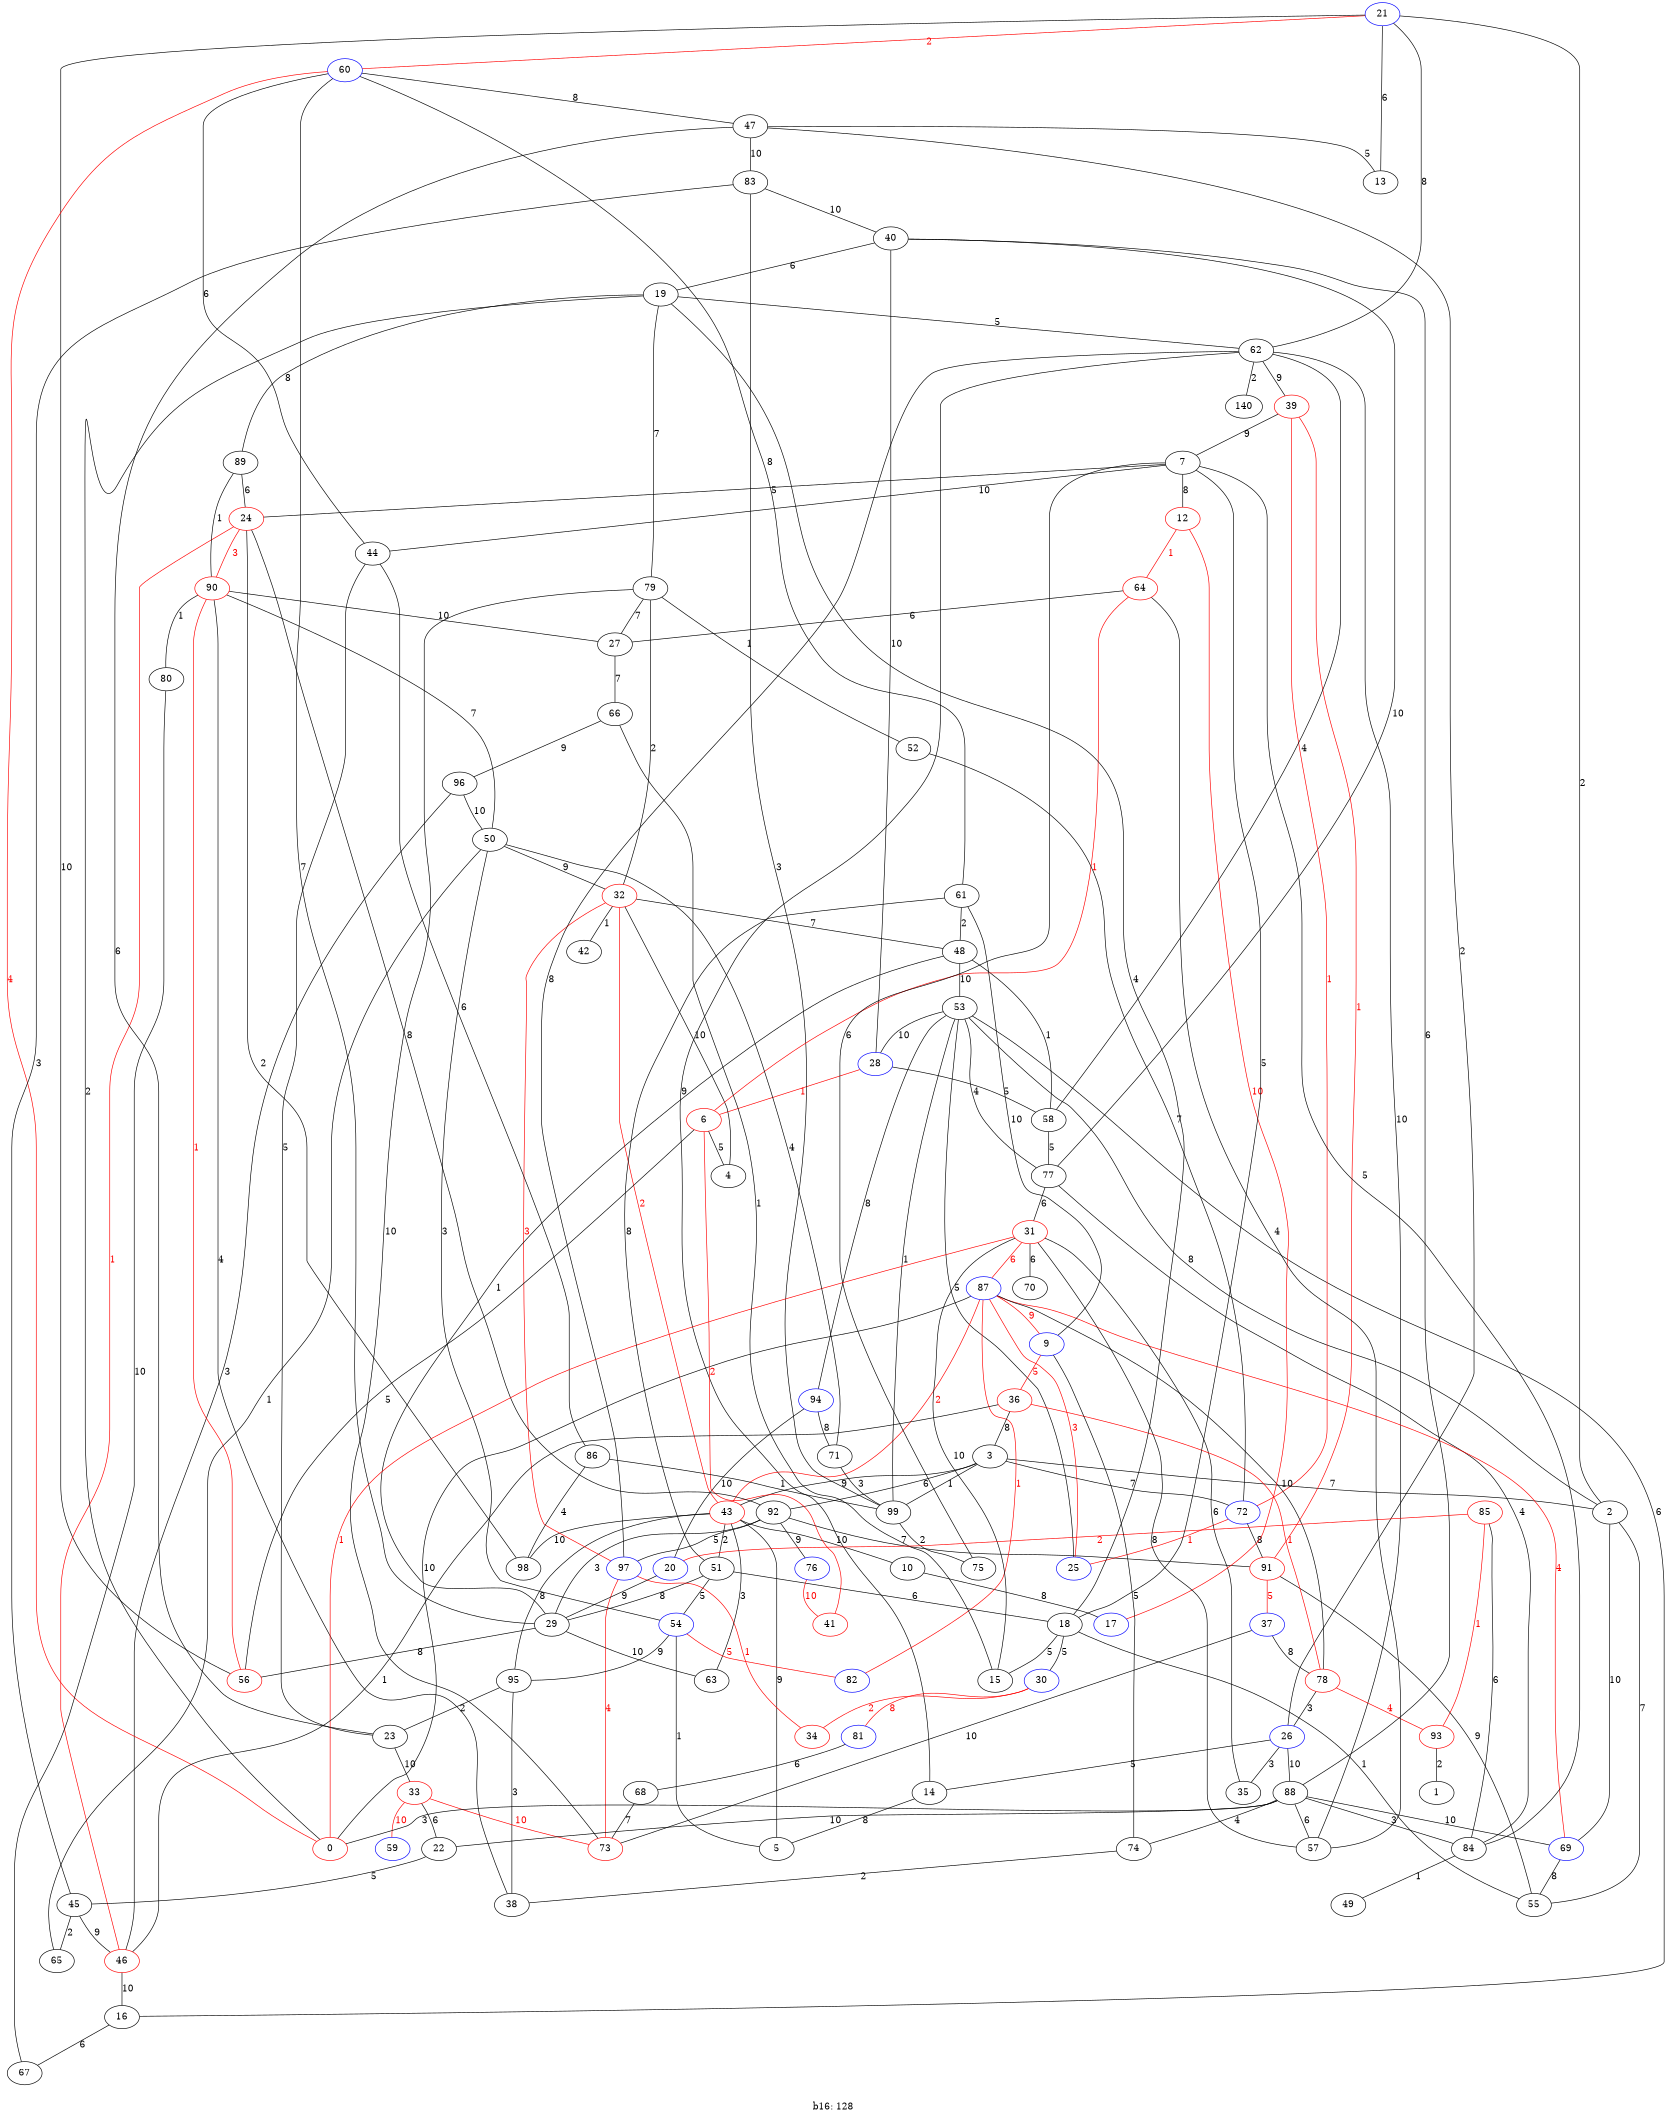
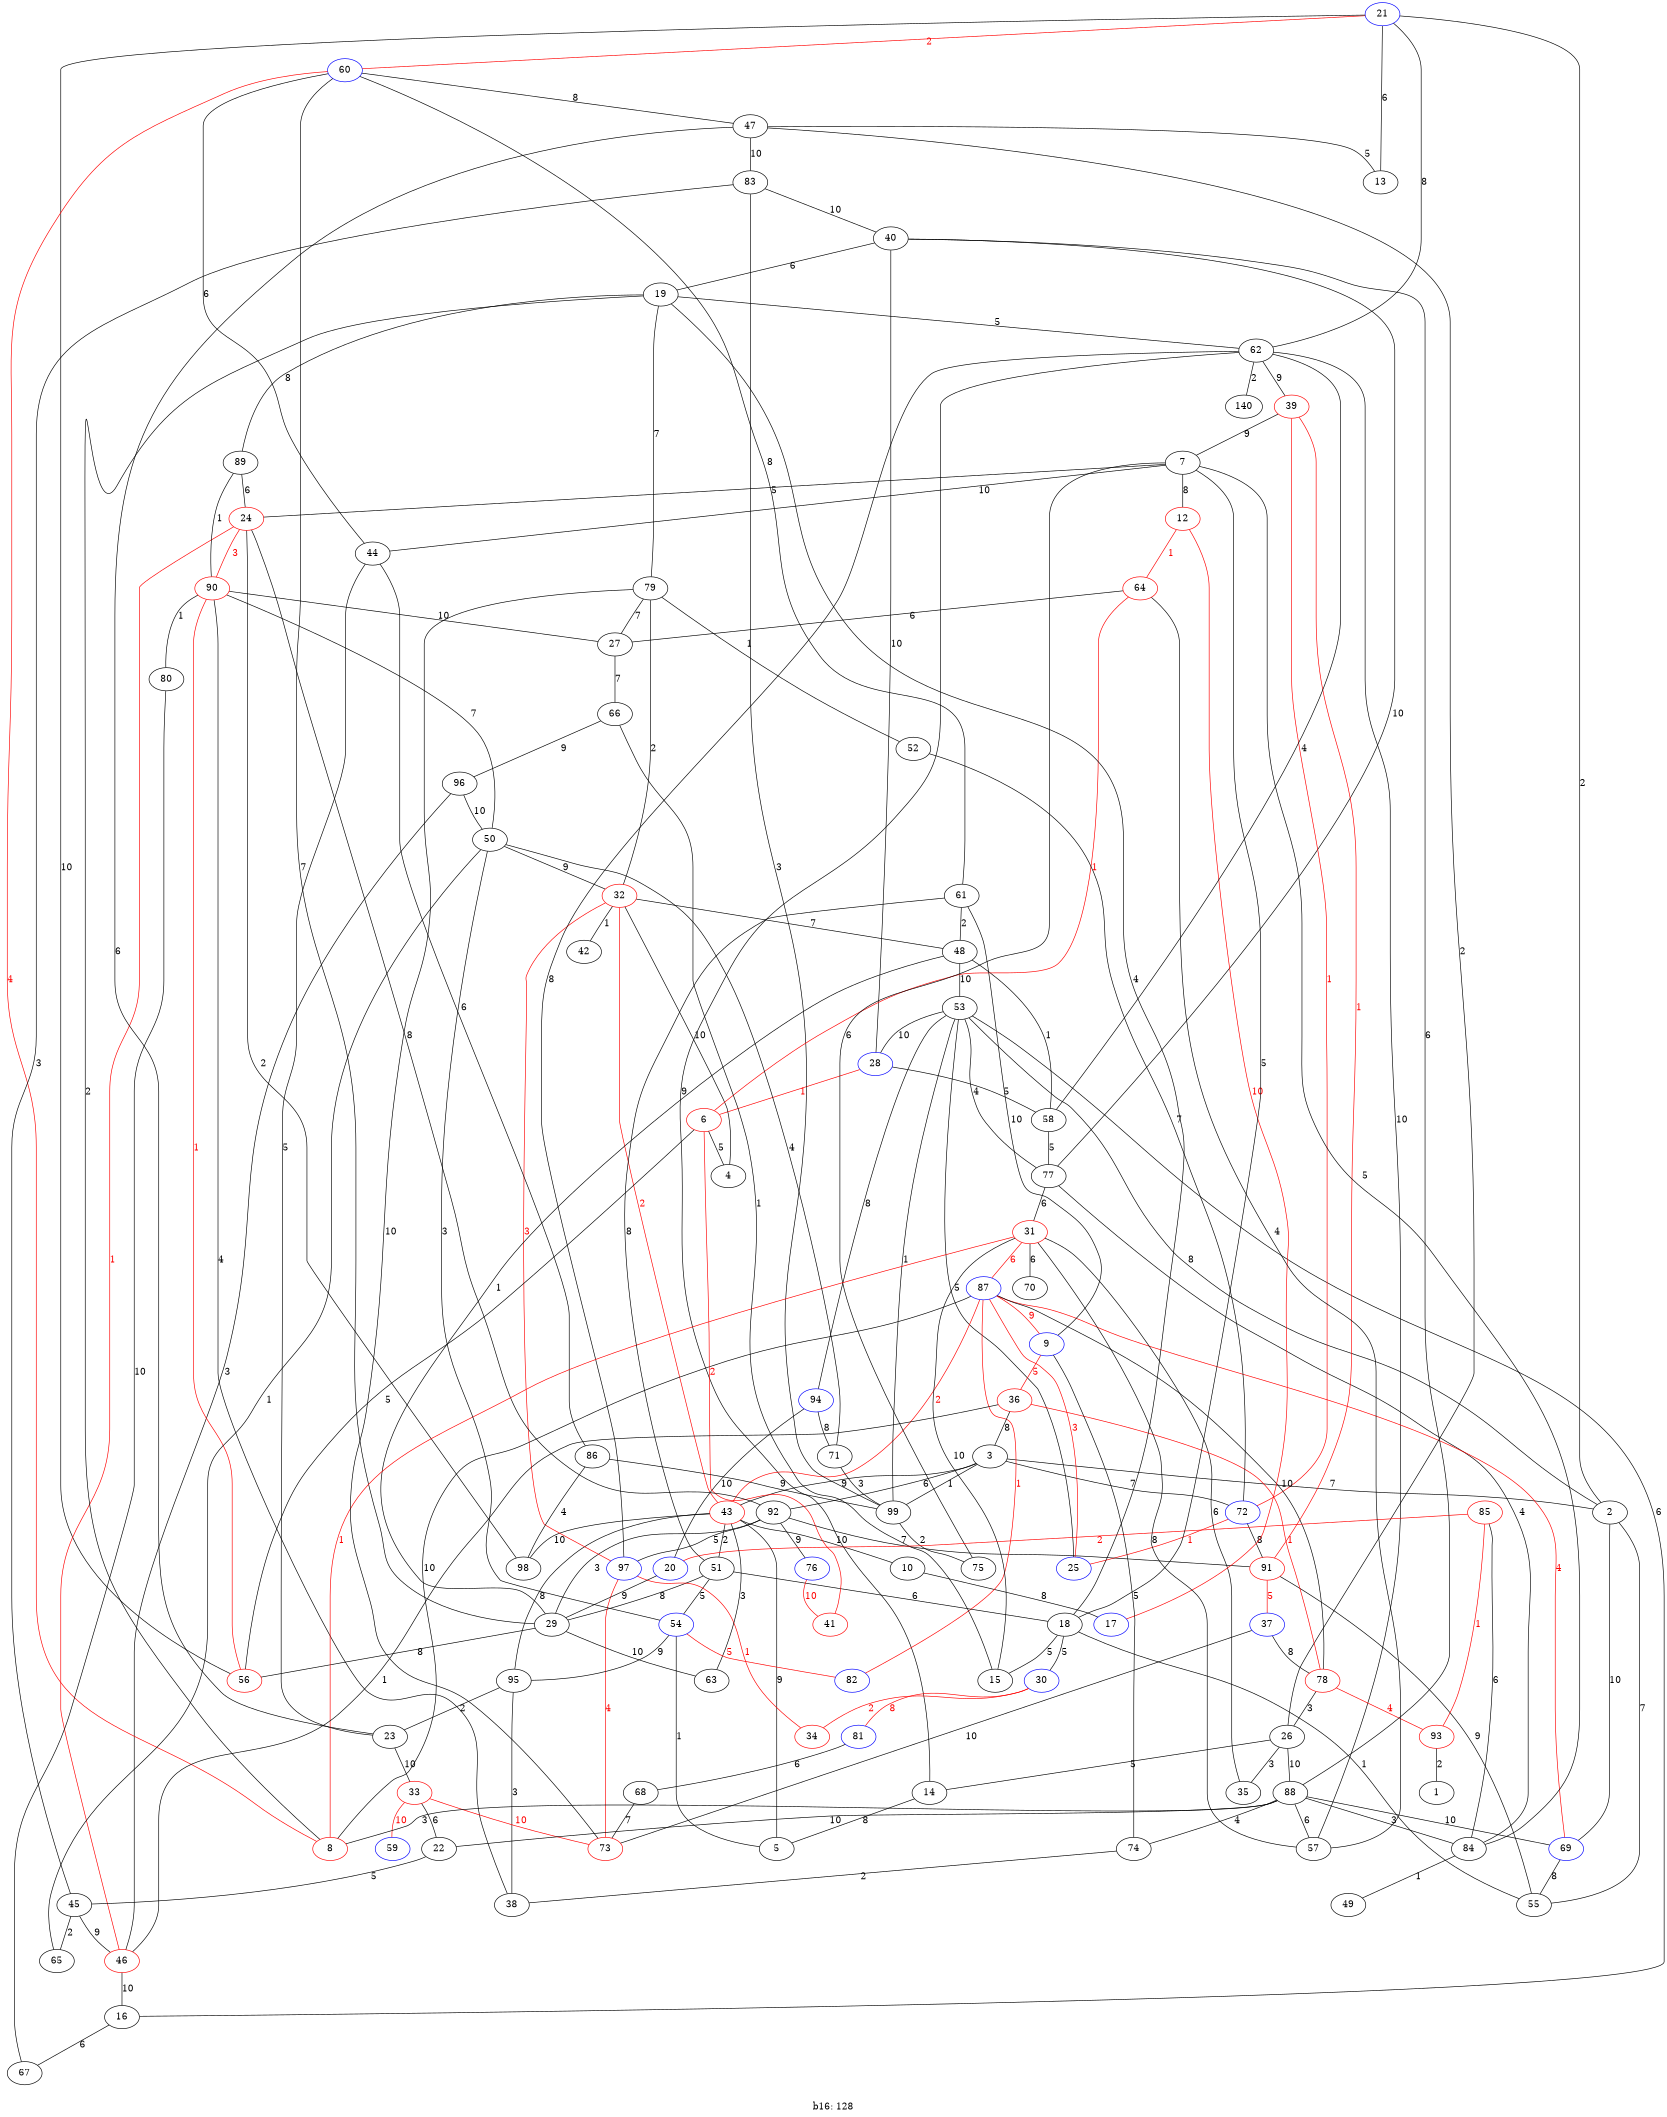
edge "86" -- "99": label "1" -> "9"
node "26": color blue -> black
node "0": label "0" -> "8"
